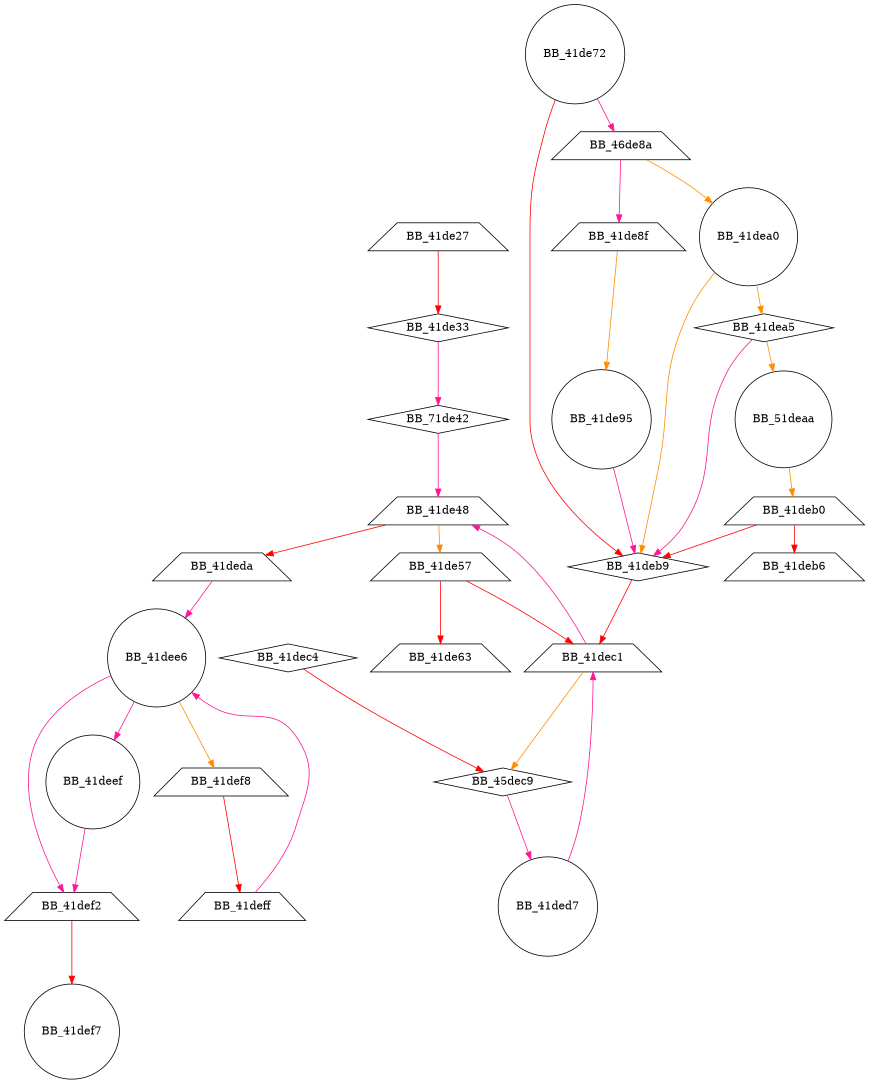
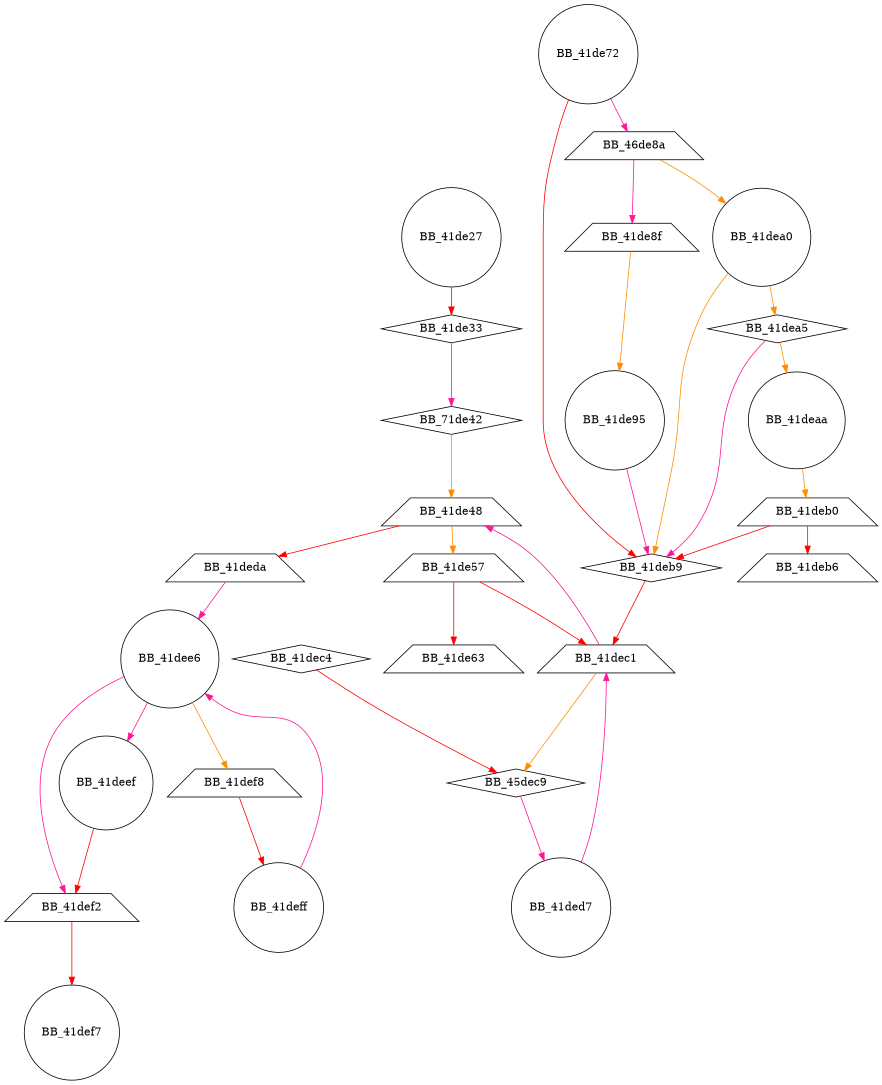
node "BB_41de27": shape trapezium -> circle
node "BB_51deaa": label "BB_51deaa" -> "BB_41deaa"
edge "BB_71de42" -> "BB_41de48": color deeppink -> darkorange
edge "BB_41deef" -> "BB_41def2": color deeppink -> red
node "BB_41deff": shape trapezium -> circle
